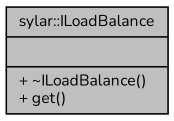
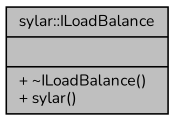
node "sylar::ILoadBalance": text "+ get()" -> "+ sylar()"
